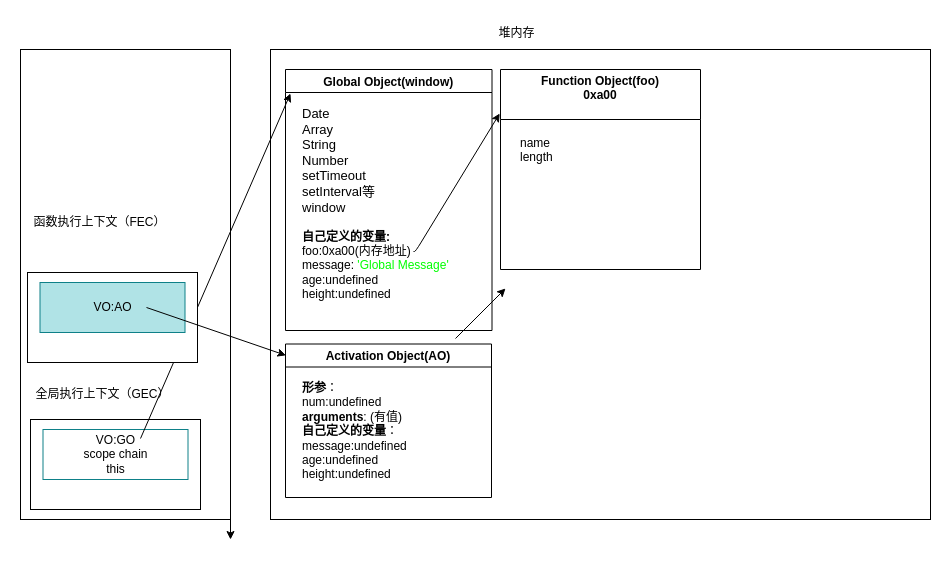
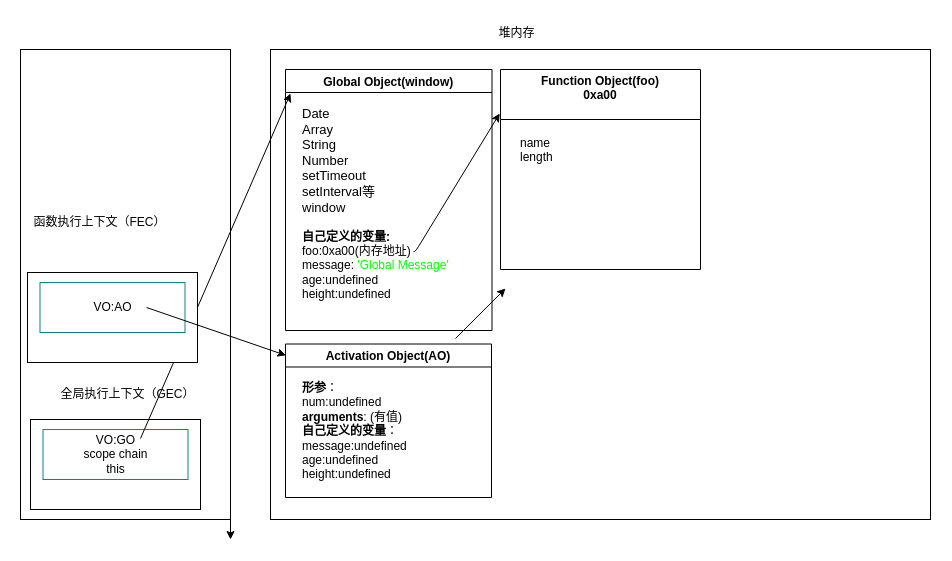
node "VO:AO": fillcolor #b0e3e6 -> #ffffff
node "全局执行上下文（GEC）": moved (103, 395) -> (128, 395)
